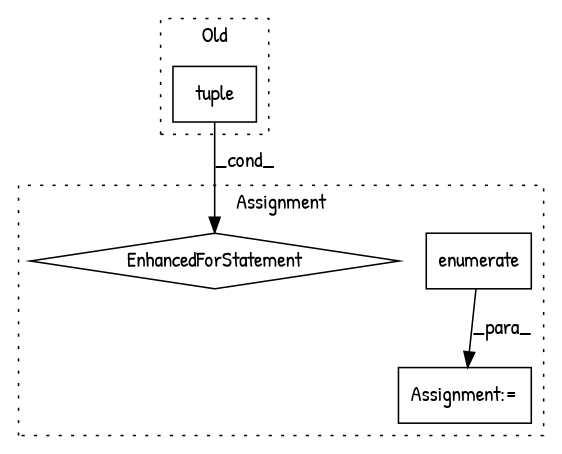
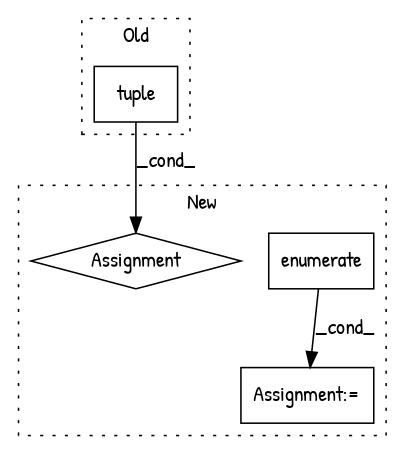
cluster "Assignment": label "Assignment" -> "New"
node "EnhancedForStatement": label "EnhancedForStatement" -> "Assignment"
edge "enumerate" -> "Assignment:=": label "_para_" -> "_cond_"
